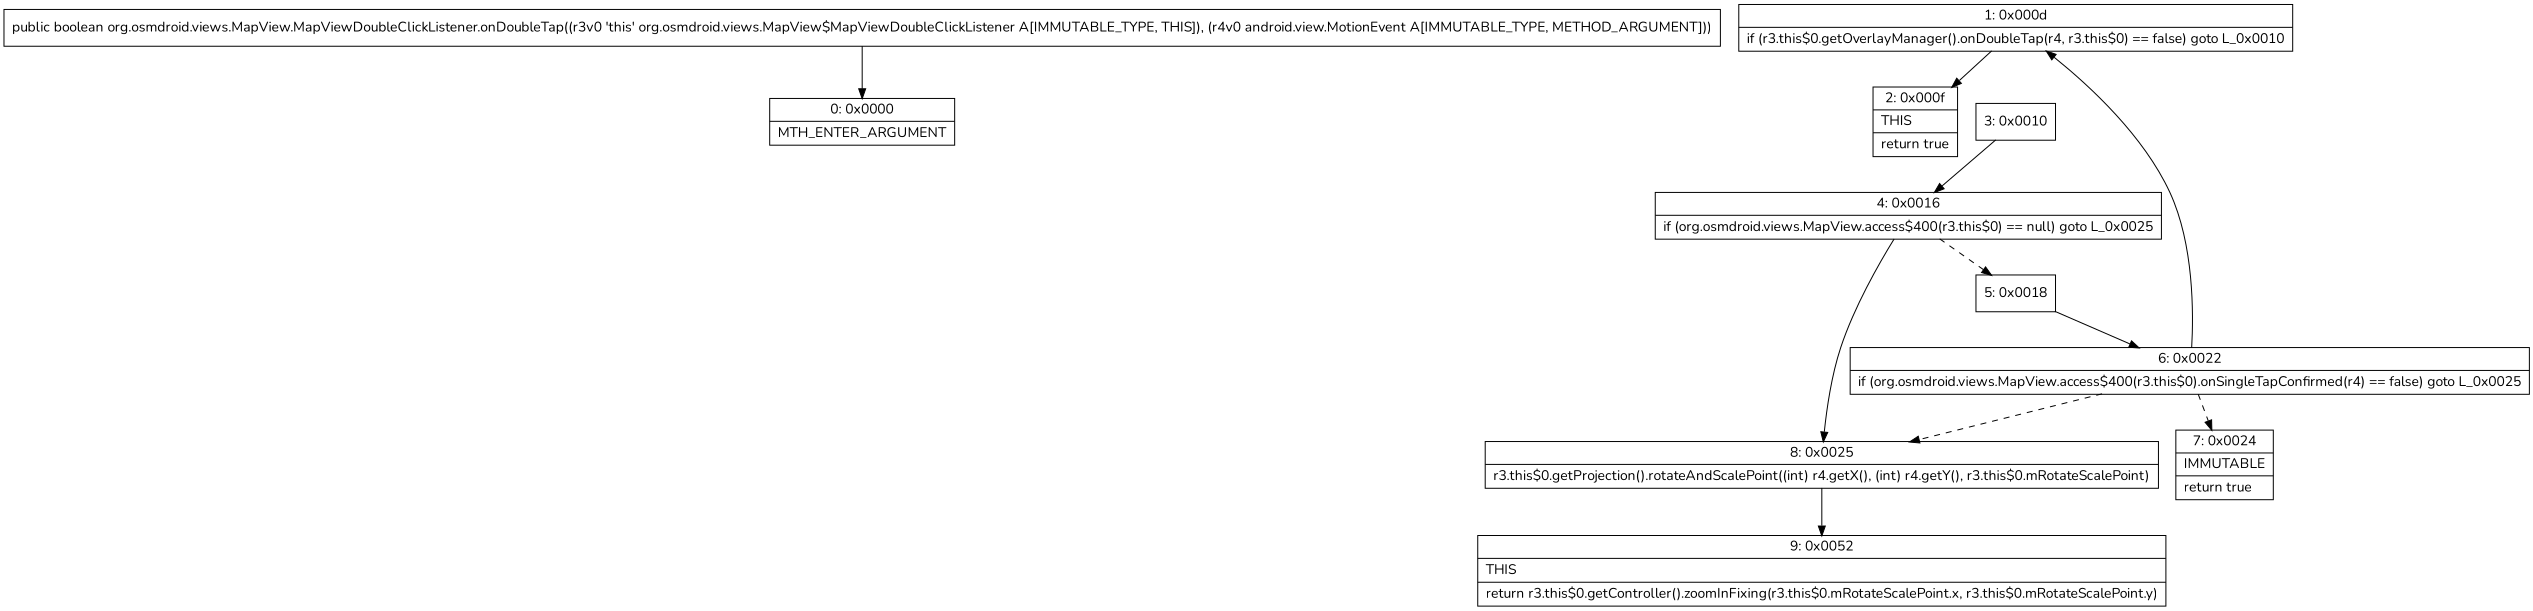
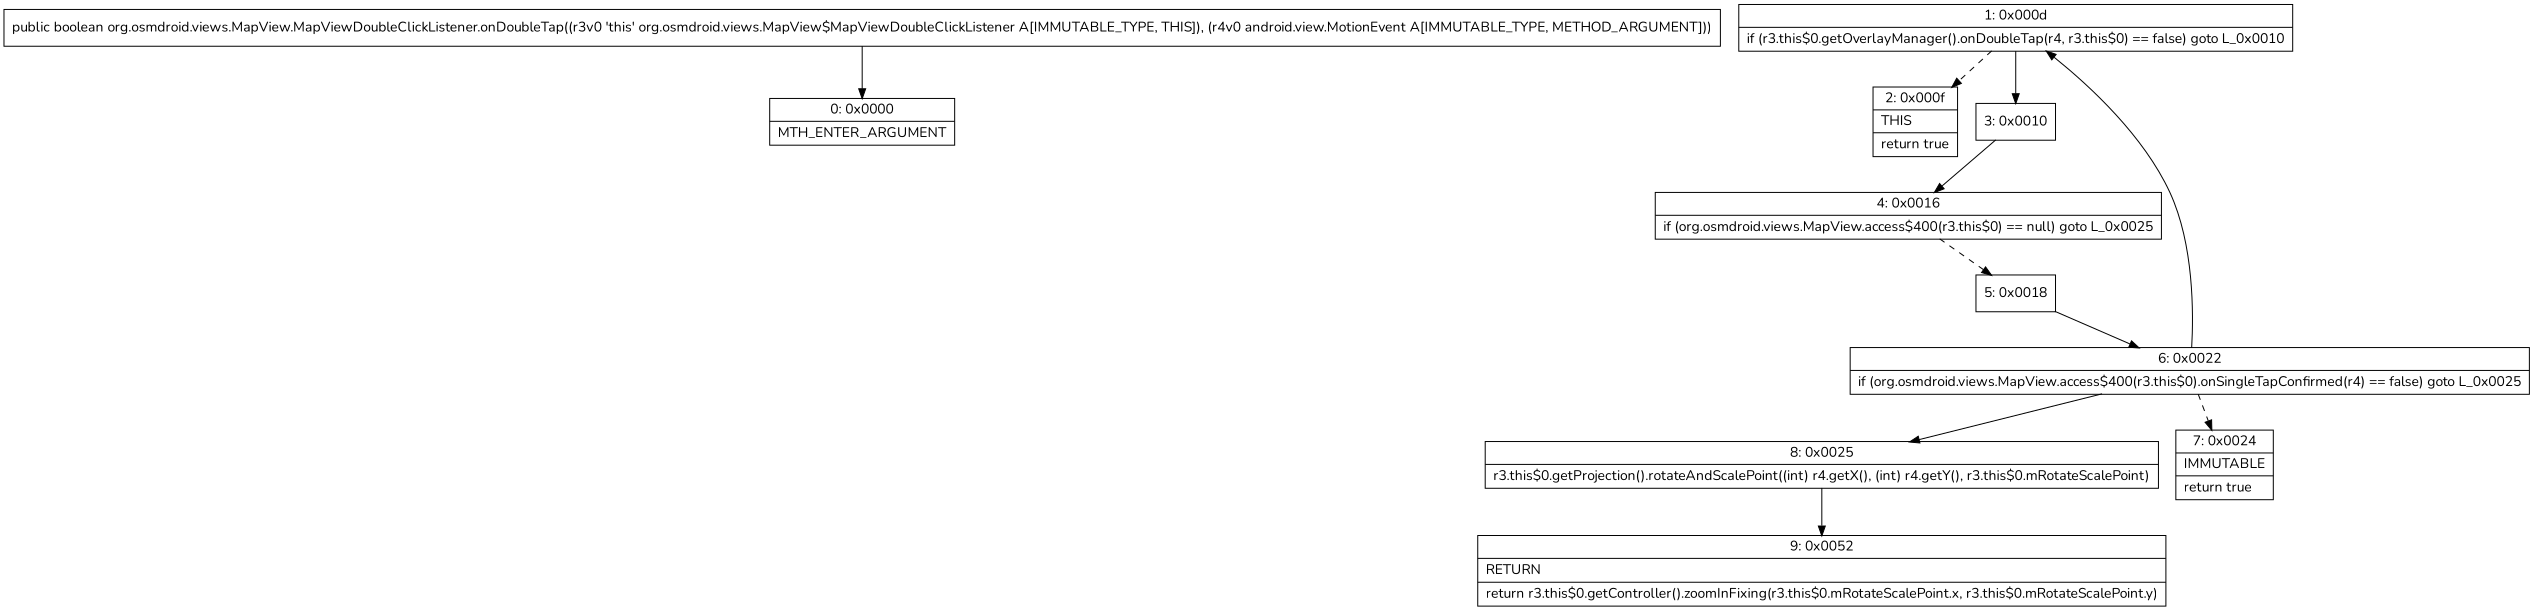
edge "1: 0x000d" -> "2: 0x000f": style solid -> dashed
edge "1: 0x000d" -> "3: 0x0010": added
edge "4: 0x0016" -> "8: 0x0025": removed
edge "6: 0x0022" -> "8: 0x0025": style dashed -> solid
node "9: 0x0052": text "THIS" -> "RETURN"
